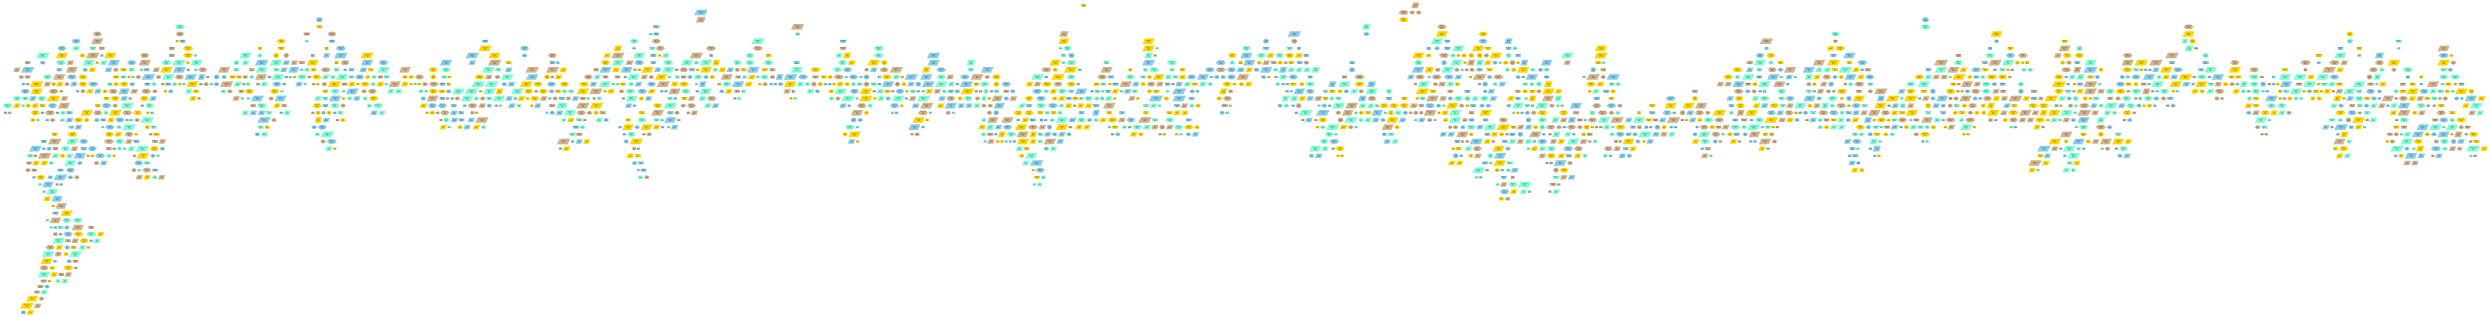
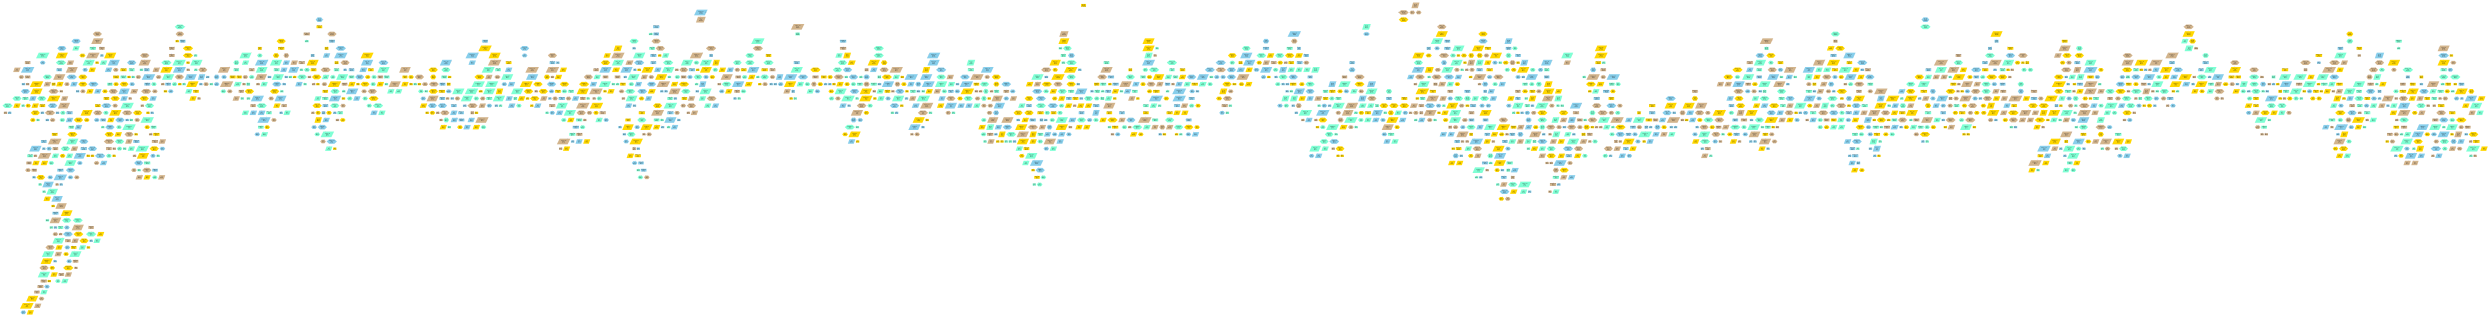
node "gini = 0.0 samples = 26 value = [26, 0]": fillcolor tan -> aquamarine
